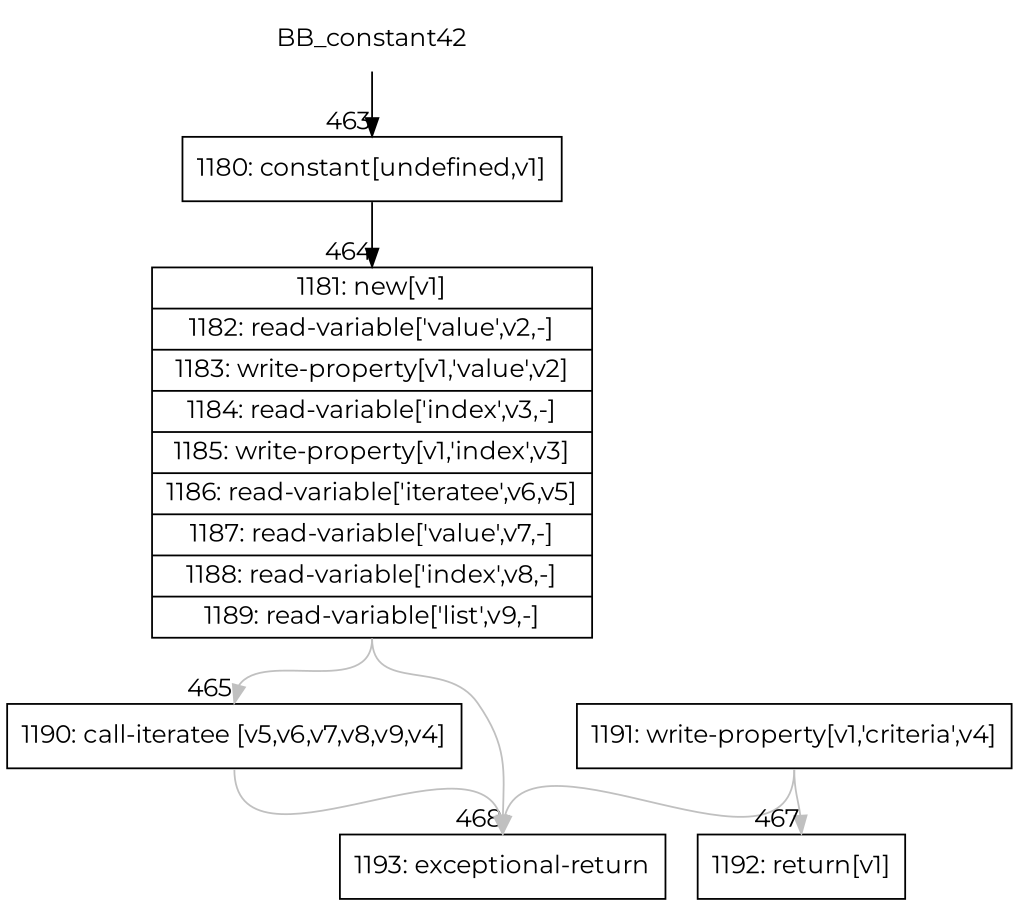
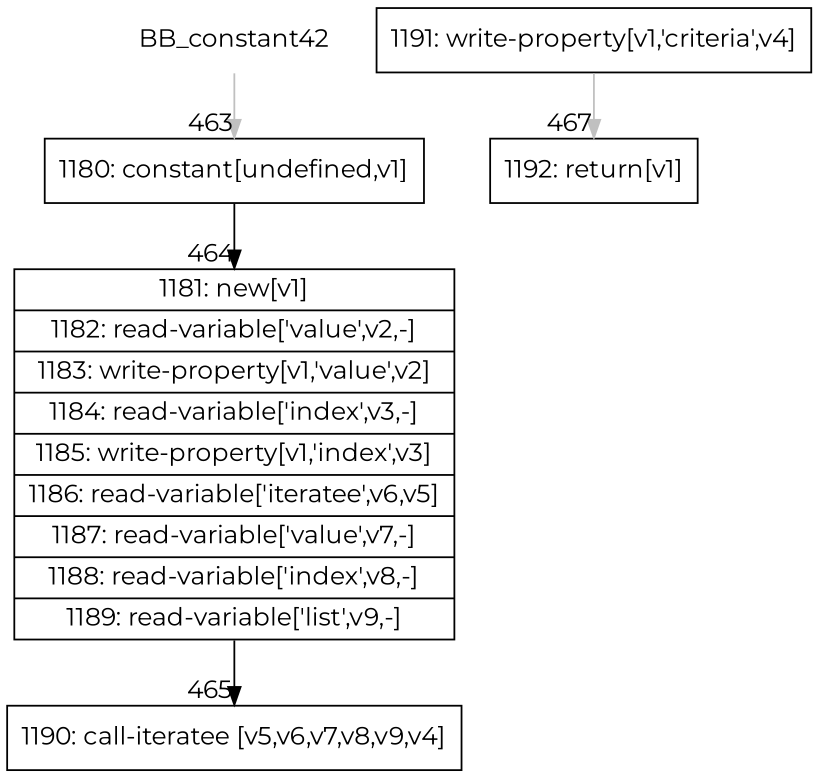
edge "BB_constant42" -> "1180: constant[undefined,v1]": color black -> gray
edge "1181: new[v1]" -> "1190: call-iteratee [v5,v6,v7,v8,v9,v4]": color gray -> black
node "1193: exceptional-return": removed
